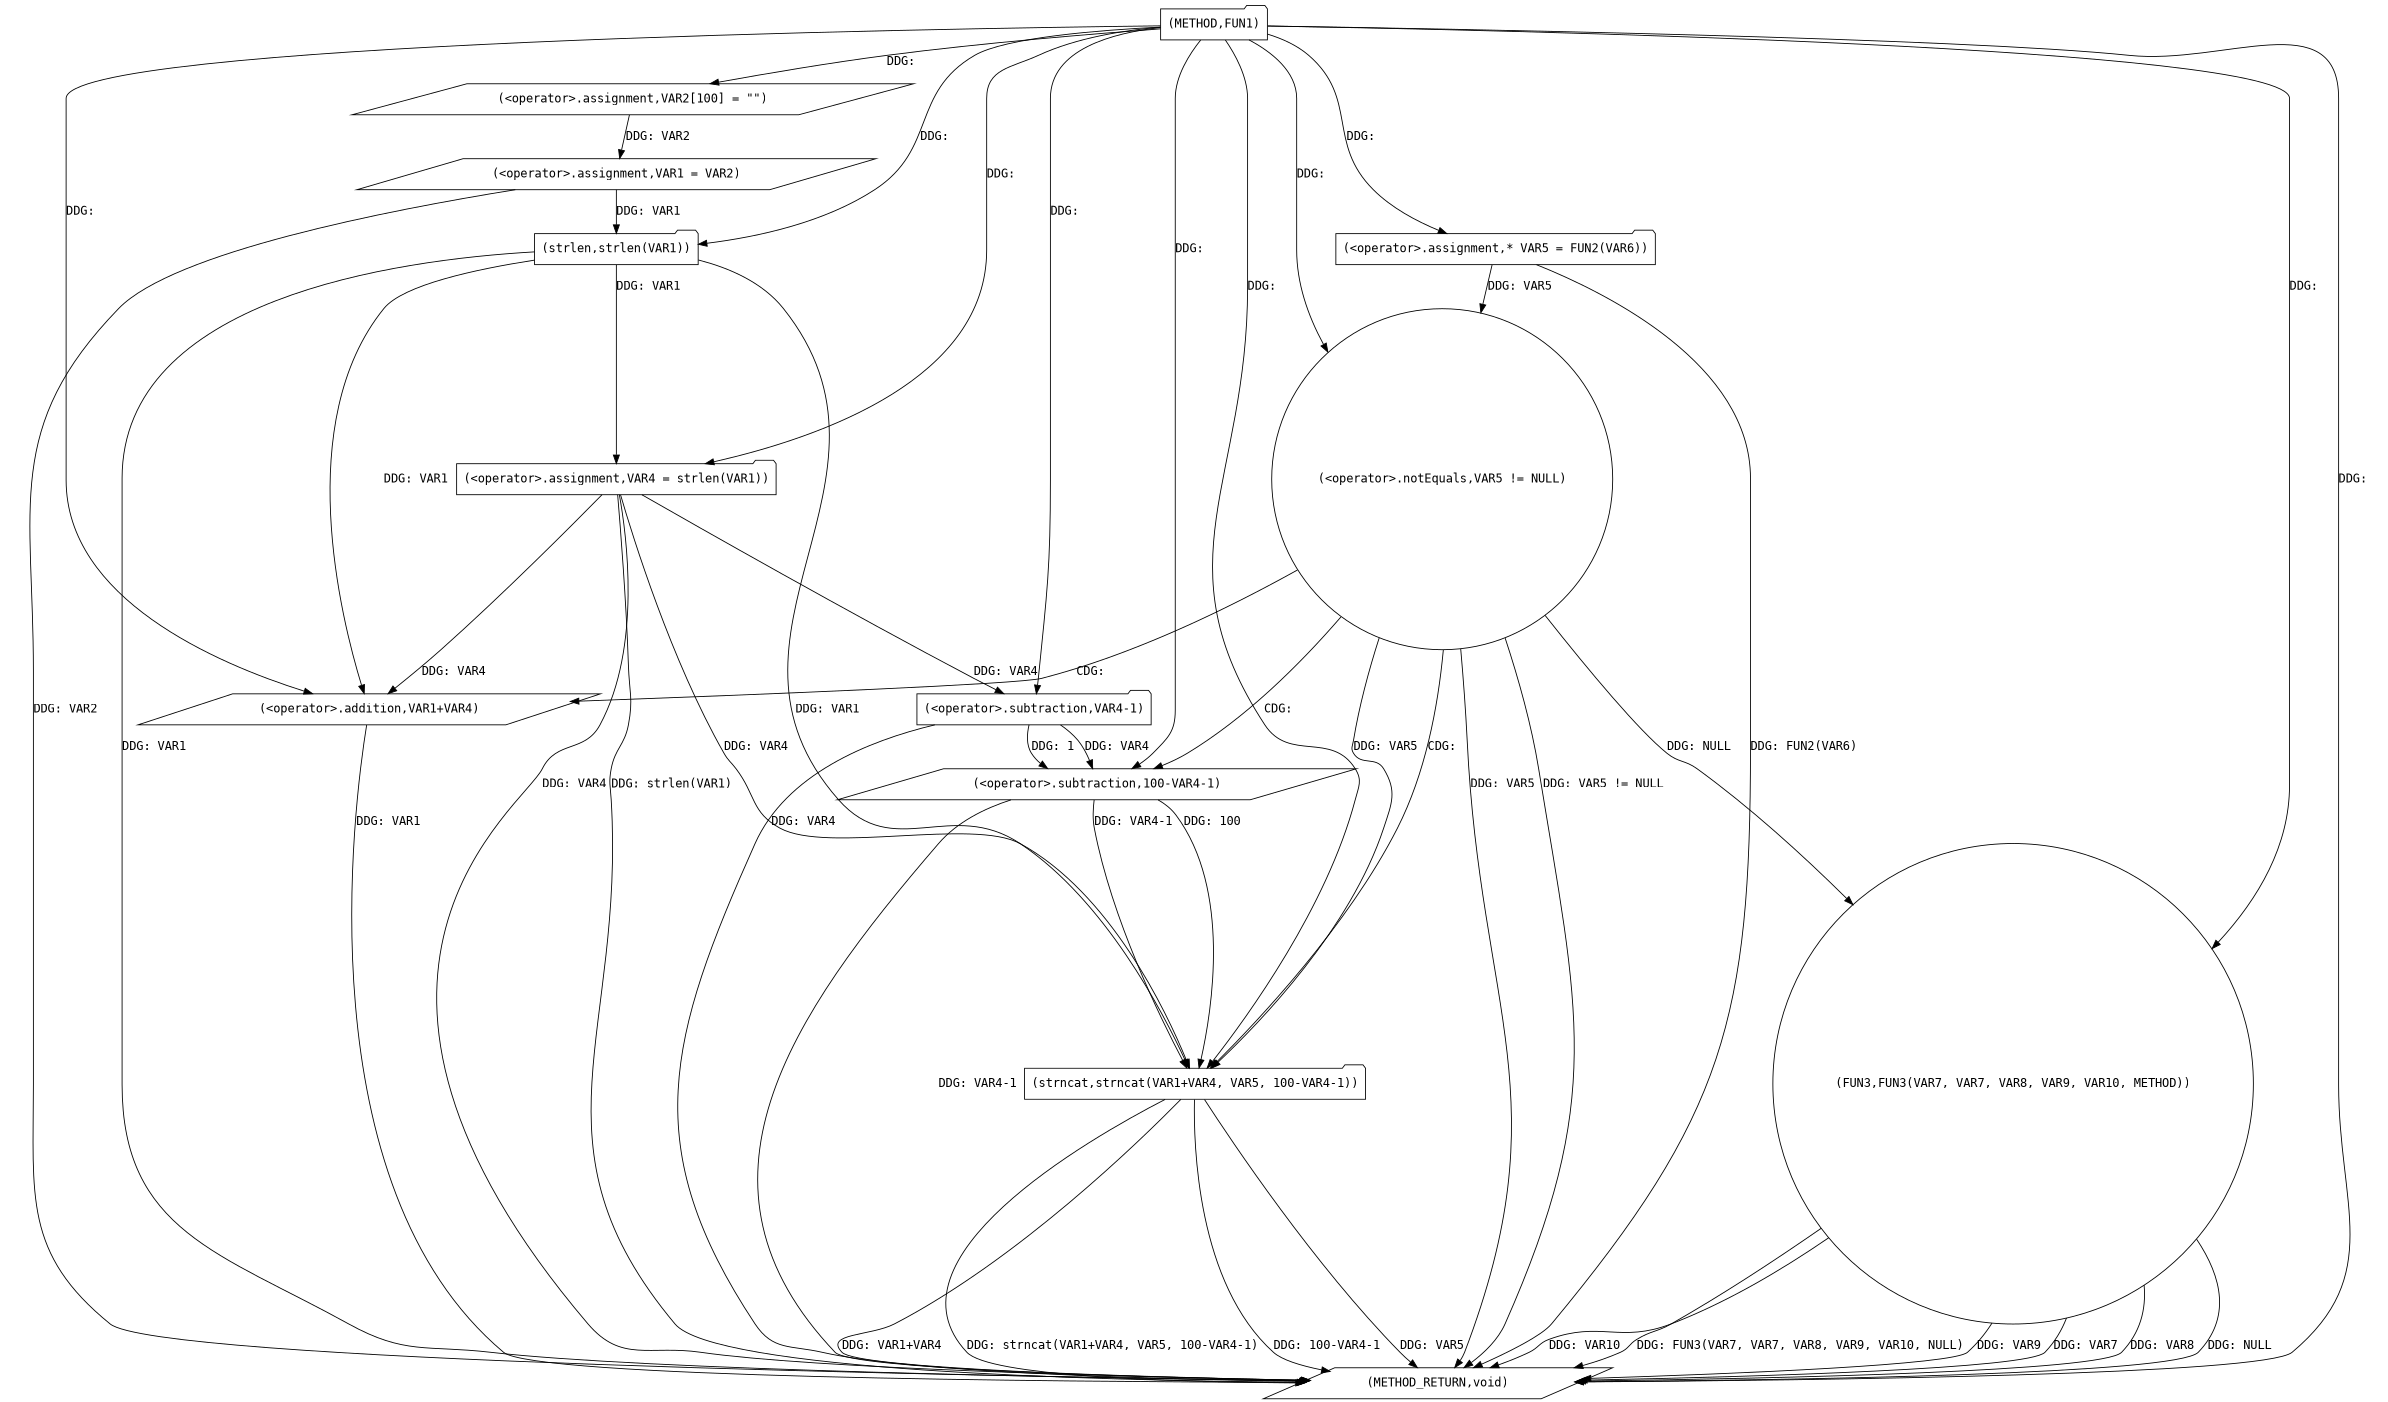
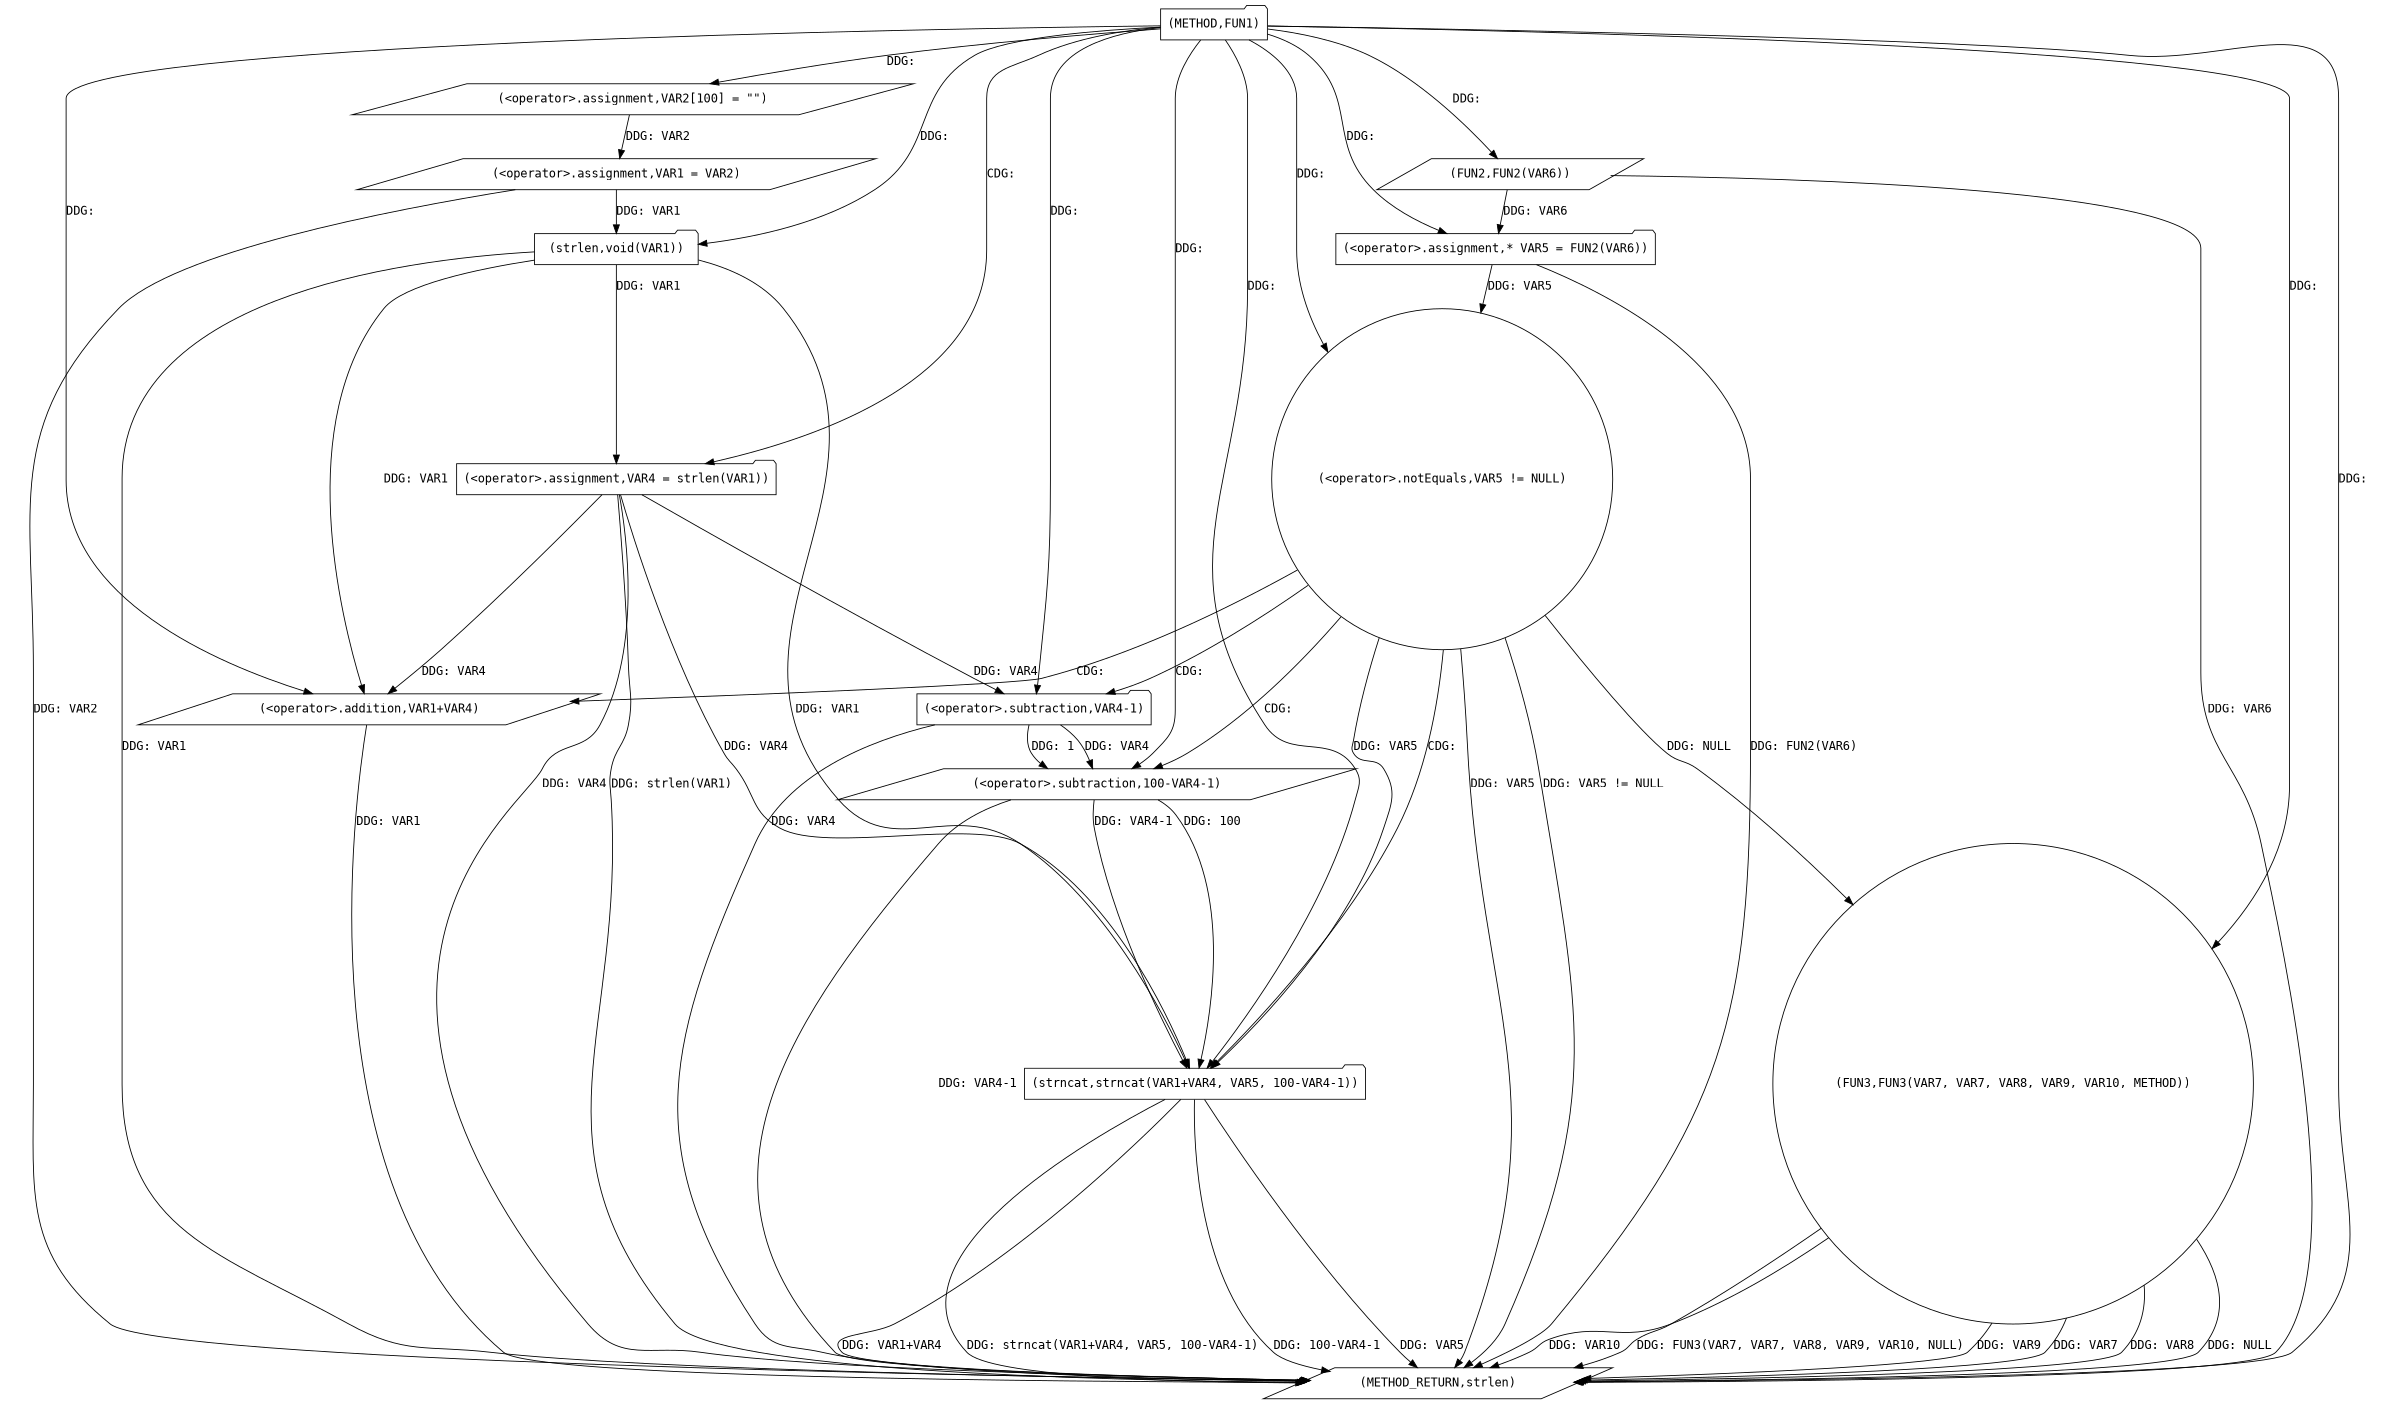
edge "(METHOD,FUN1)" -> "(<operator>.assignment,VAR4 = strlen(VAR1))": label "DDG: " -> "CDG: "
node "(FUN2,FUN2(VAR6))": added
node "(strlen,strlen(VAR1))": label "(strlen,strlen(VAR1))" -> "(strlen,void(VAR1))"
edge "(<operator>.notEquals,VAR5 != NULL)" -> "(<operator>.subtraction,VAR4-1)": added, label "CDG:"
node "(METHOD_RETURN,void)": label "(METHOD_RETURN,void)" -> "(METHOD_RETURN,strlen)"
